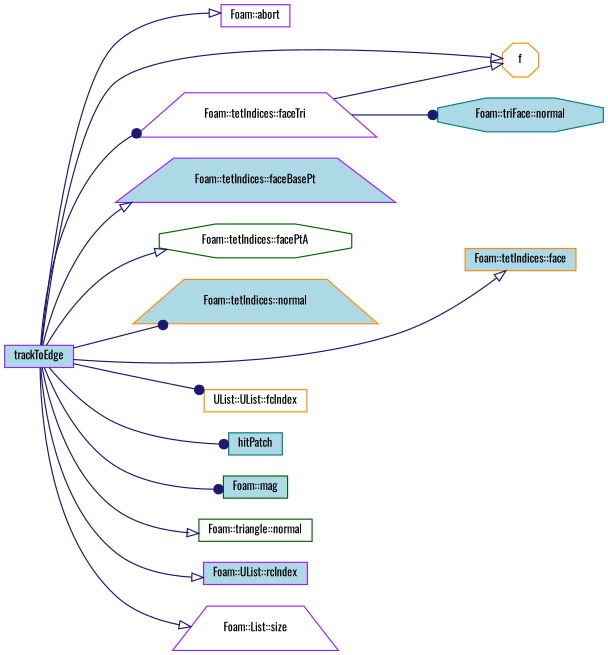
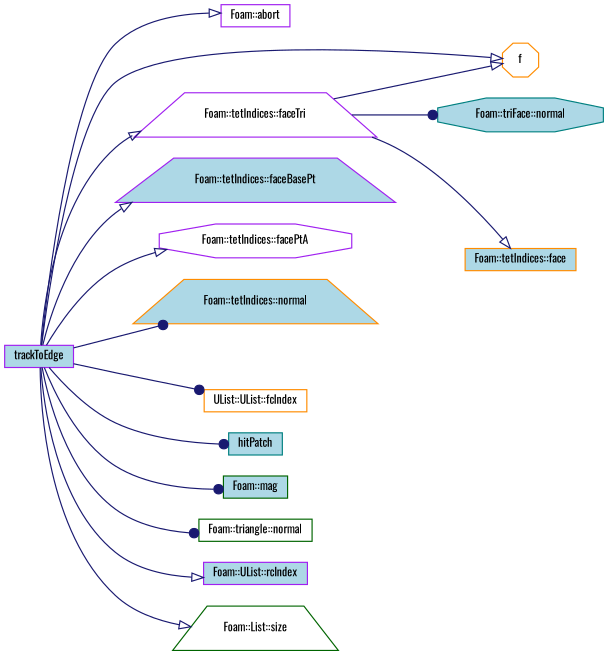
edge "trackToEdge" -> "Foam::tetIndices::faceTri": arrowhead dot -> onormal
node "Foam::tetIndices::facePtA": color darkgreen -> purple
edge "trackToEdge" -> "Foam::tetIndices::face": now "Foam::tetIndices::faceTri" -> "Foam::tetIndices::face"
edge "trackToEdge" -> "Foam::triangle::normal": arrowhead onormal -> dot
node "Foam::List::size": color purple -> darkgreen
